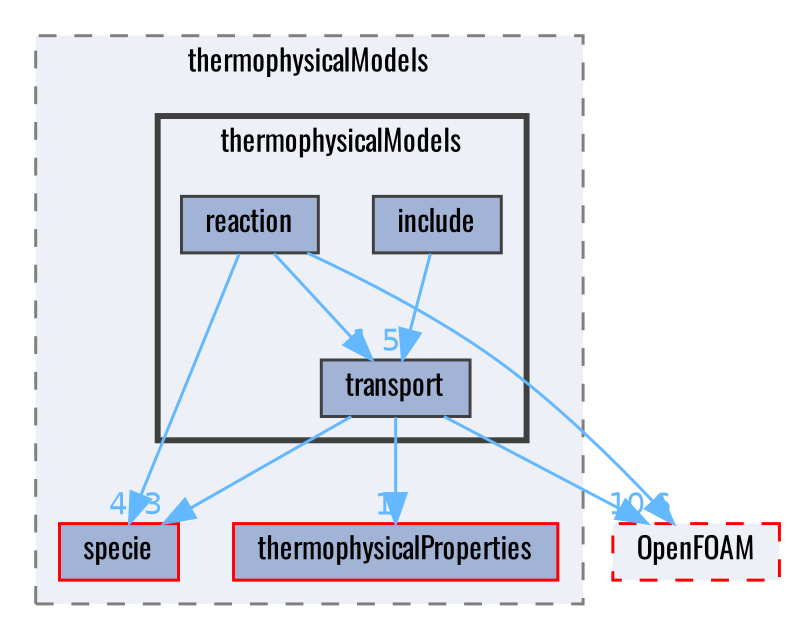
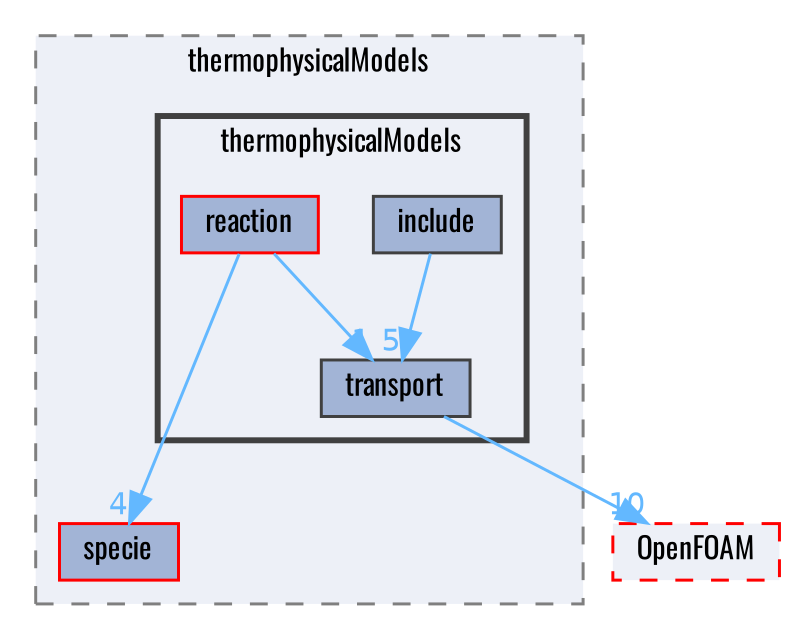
node "reaction": color grey25 -> red
edge "reaction" -> "OpenFOAM": removed
edge "transport" -> "specie": removed
node "thermophysicalProperties": removed
